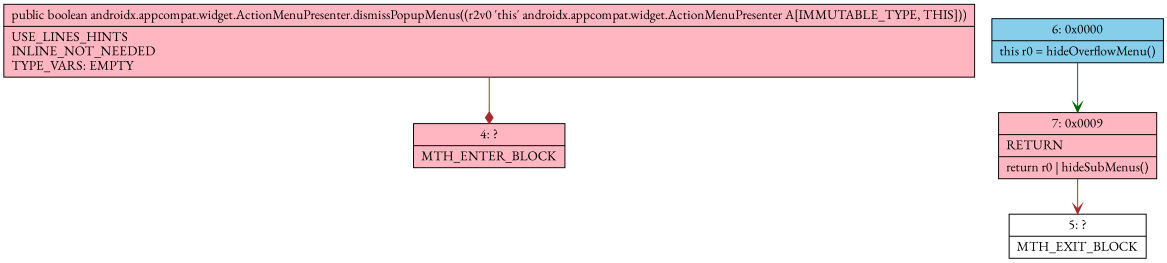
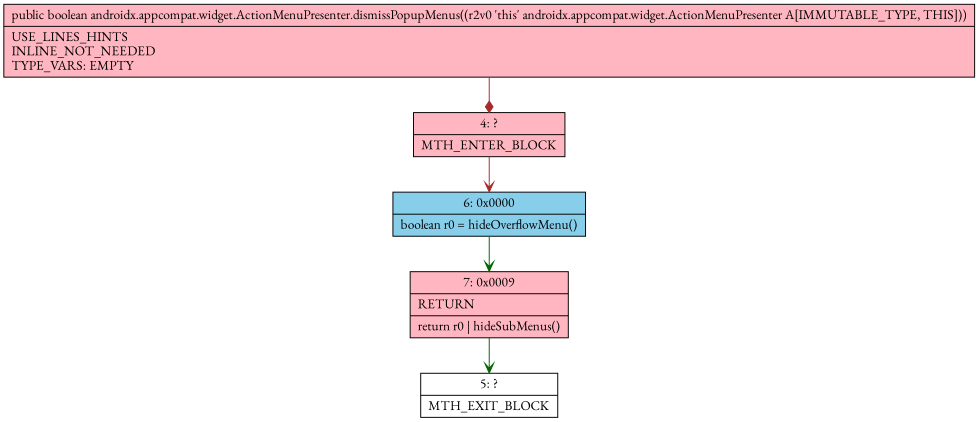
node "6: 0x0000": text "this r0 = hideOverflowMenu()" -> "boolean r0 = hideOverflowMenu()"
edge "4: ?" -> "6: 0x0000": added
edge "7: 0x0009" -> "5: ?": color brown -> darkgreen
